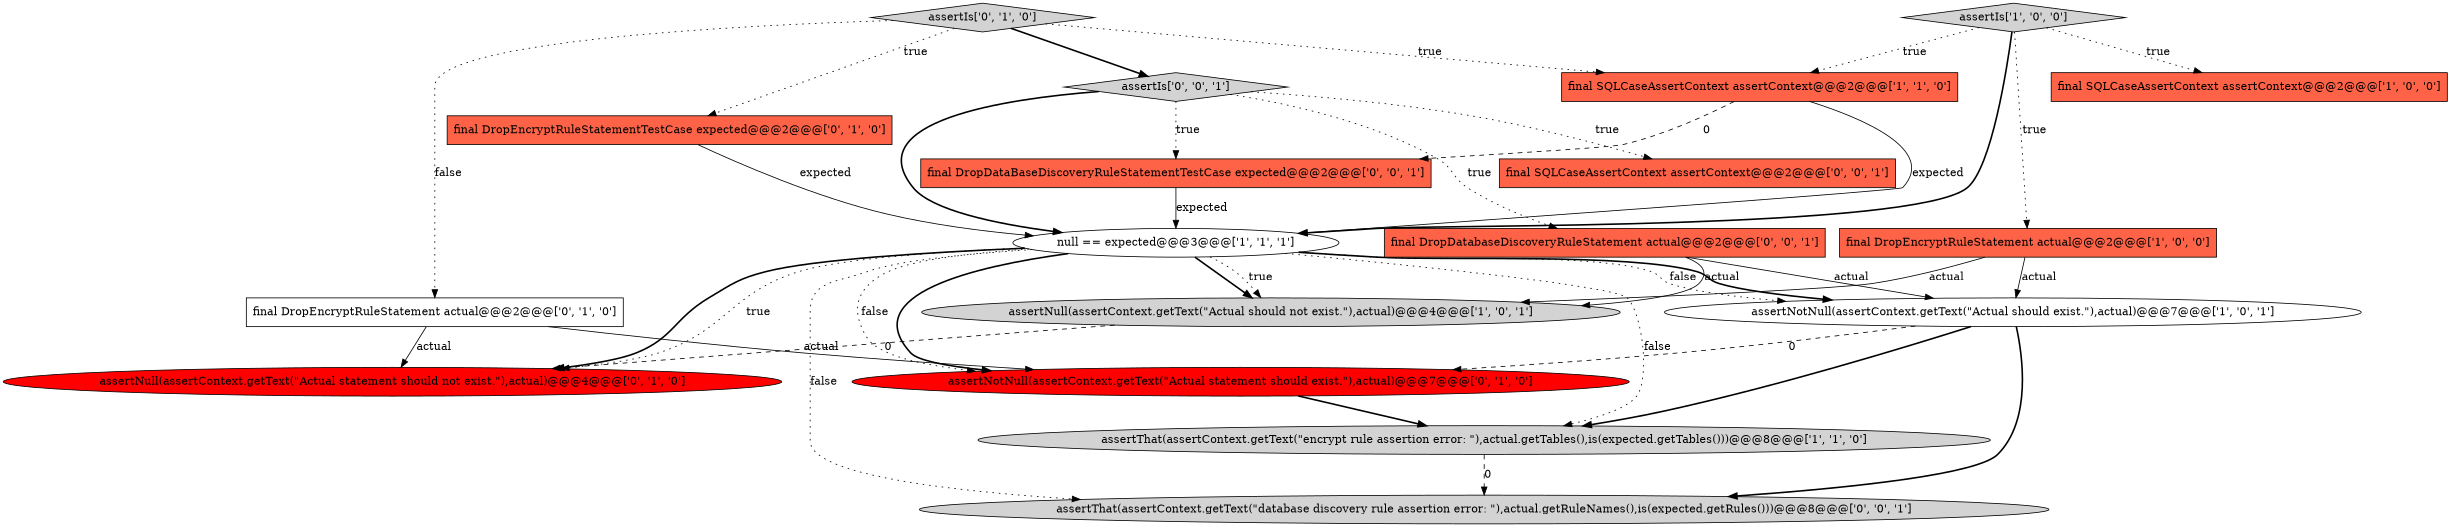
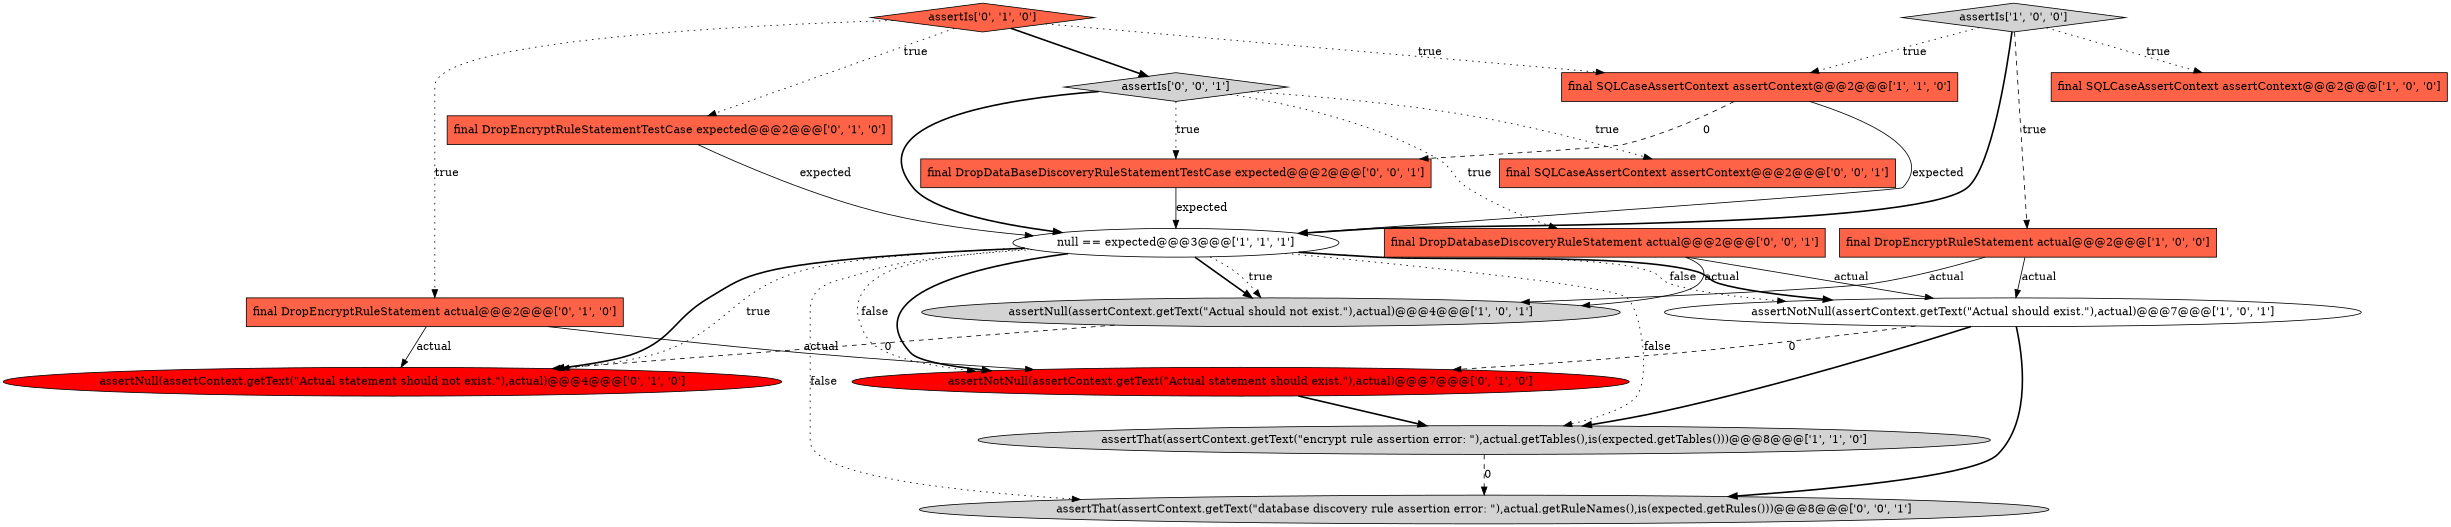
node "assertIs['0', '1', '0']": fillcolor lightgray -> tomato
edge "assertIs['1', '0', '0']" -> "final DropEncryptRuleStatement actual@@@2@@@['1', '0', '0']": style dotted -> dashed
edge "assertIs['0', '1', '0']" -> "final DropEncryptRuleStatement actual@@@2@@@['0', '1', '0']": label "false" -> "true"
node "final DropEncryptRuleStatement actual@@@2@@@['0', '1', '0']": fillcolor white -> tomato
